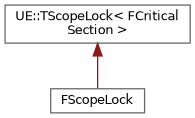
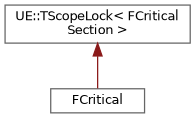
node "FScopeLock": label "FScopeLock" -> "FCritical"
